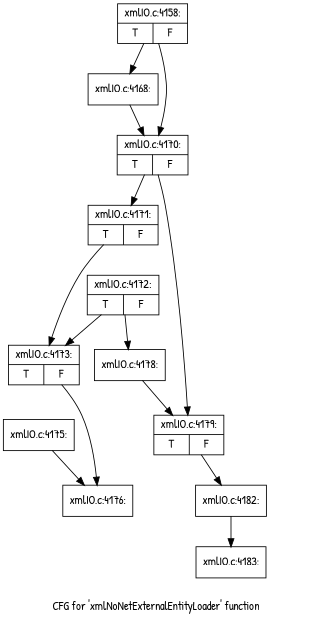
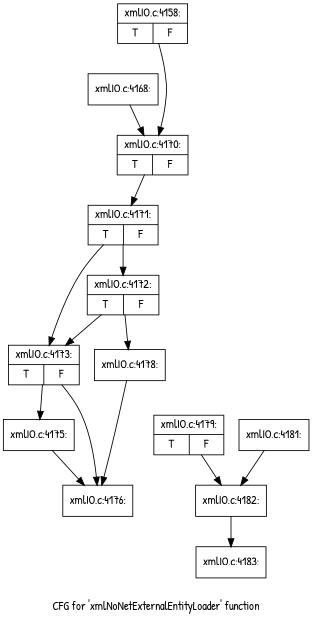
edge "xmlIO.c:4158:" -> "xmlIO.c:4168:": removed
edge "xmlIO.c:4171:" -> "xmlIO.c:4172:": added
edge "xmlIO.c:4170:" -> "xmlIO.c:4179:": removed
edge "xmlIO.c:4178:" -> "xmlIO.c:4179:": now "xmlIO.c:4178:" -> "xmlIO.c:4176:"
edge "xmlIO.c:4173:" -> "xmlIO.c:4175:": added
node "xmlIO.c:4181:": added
